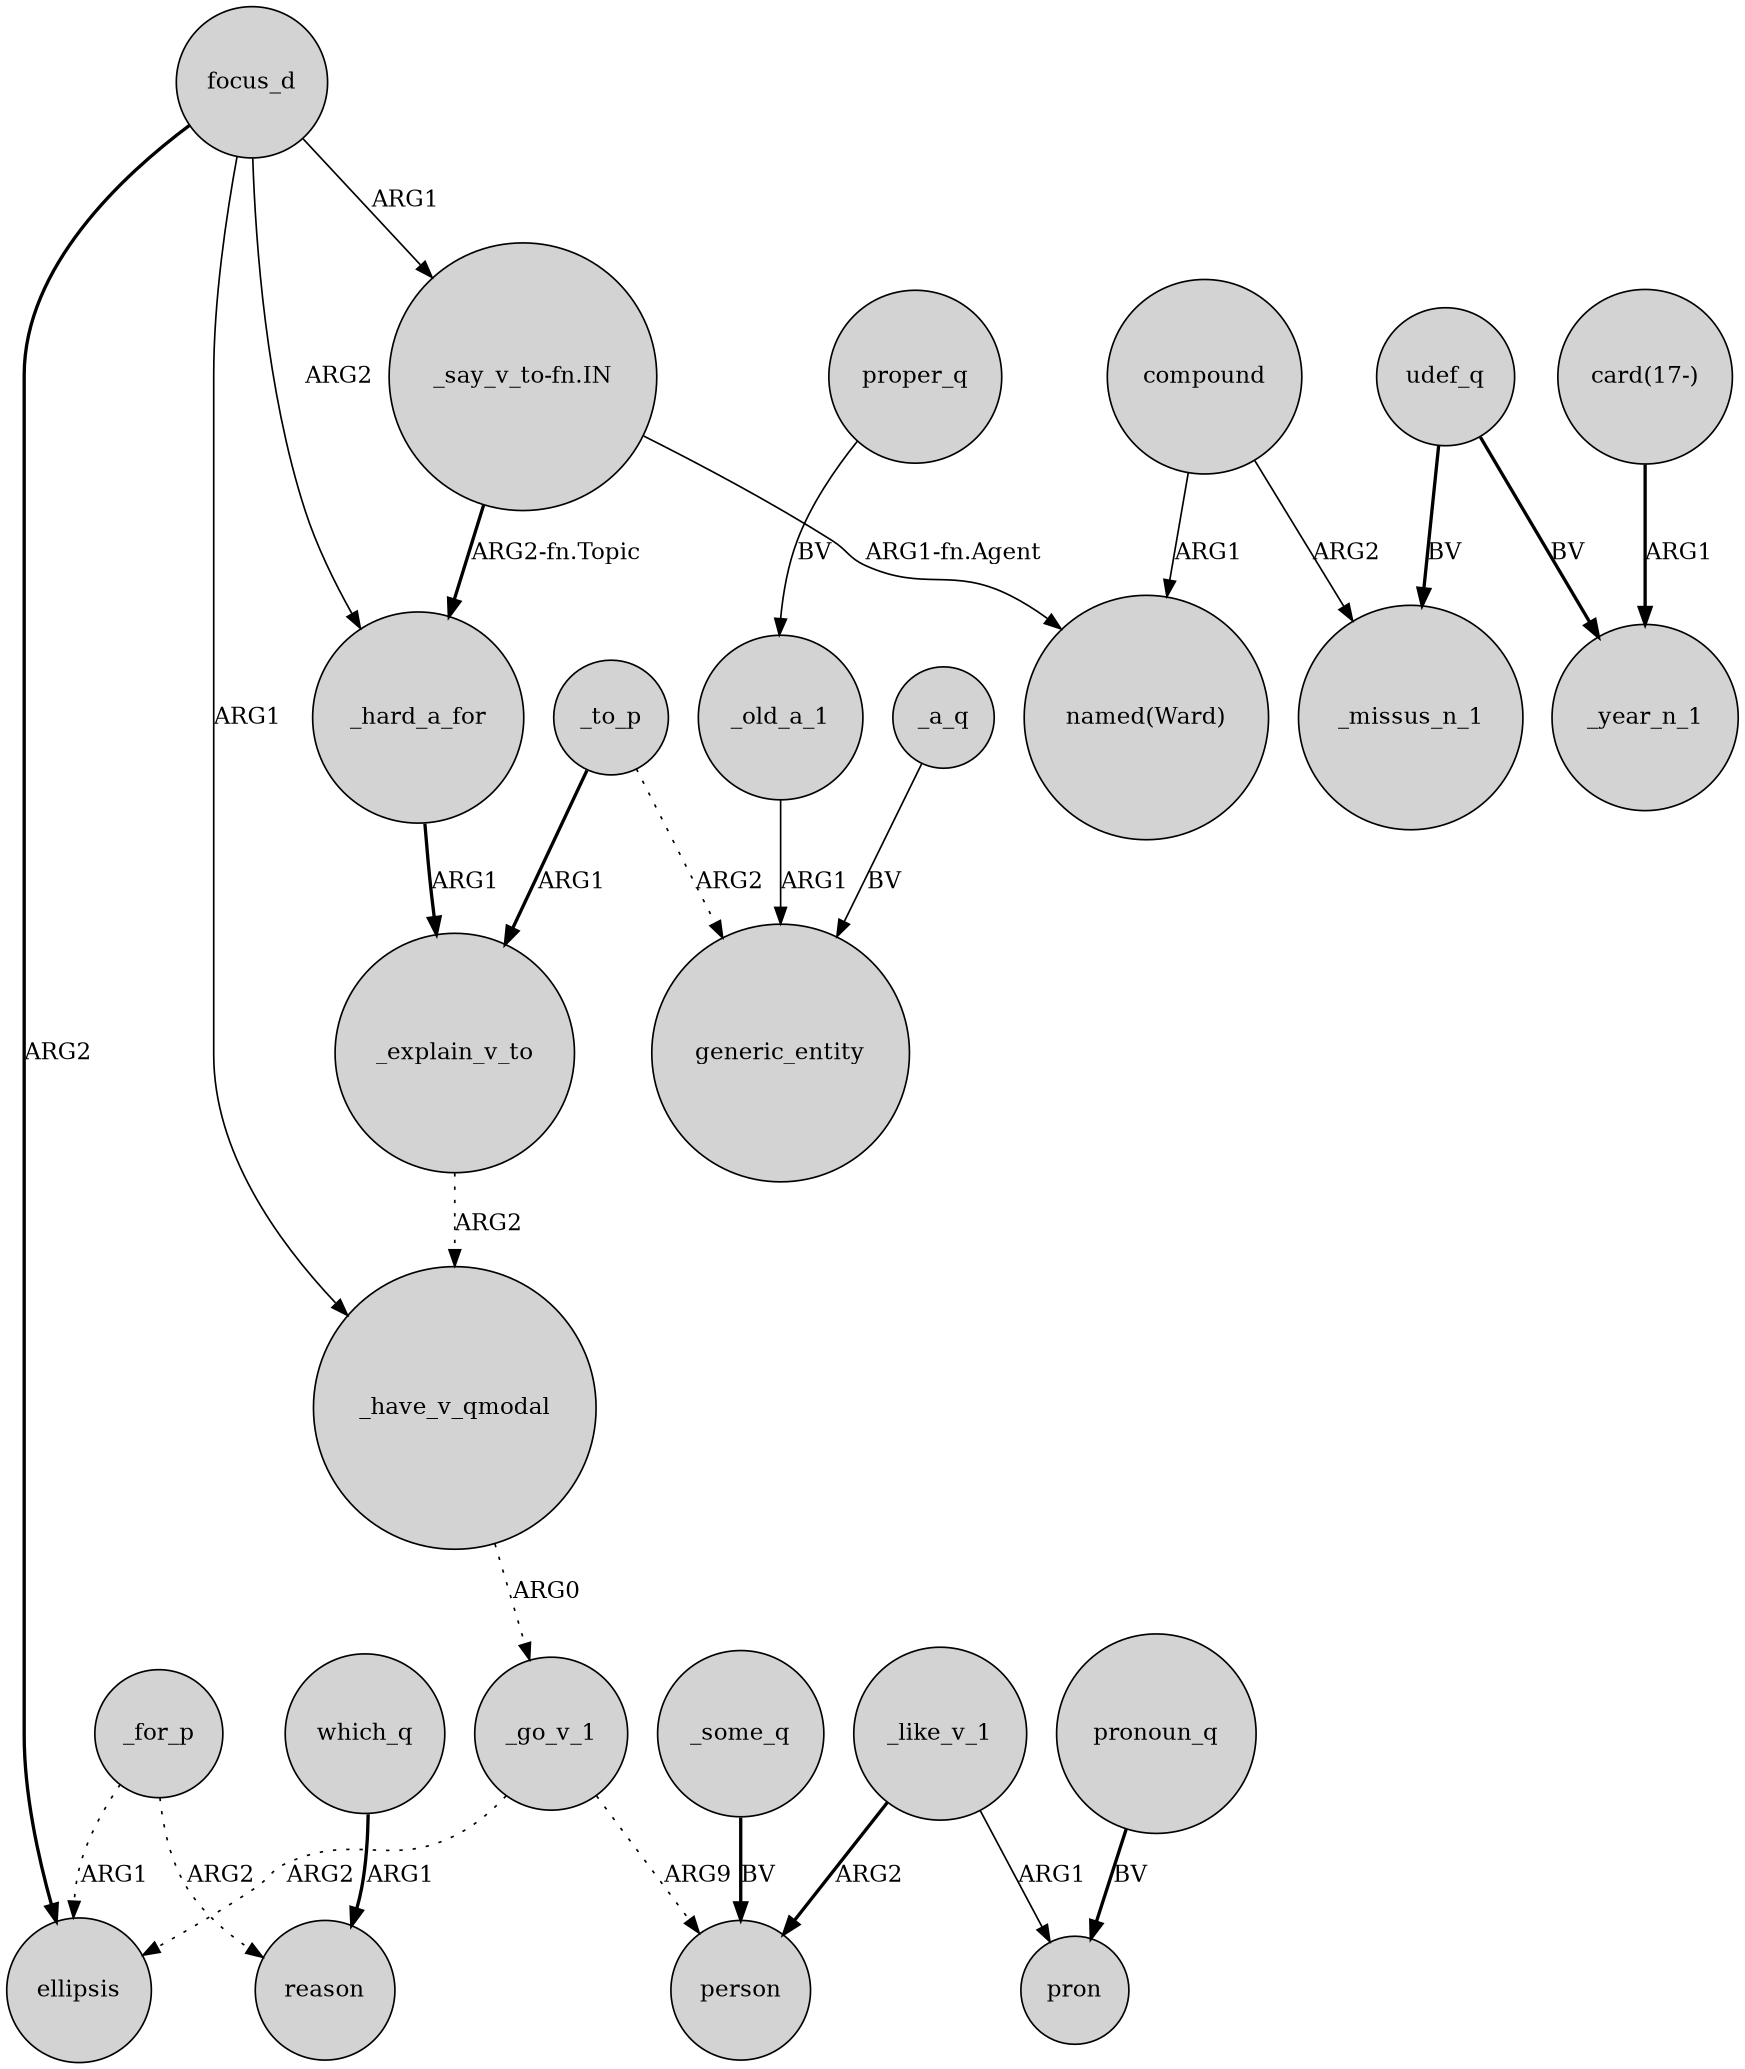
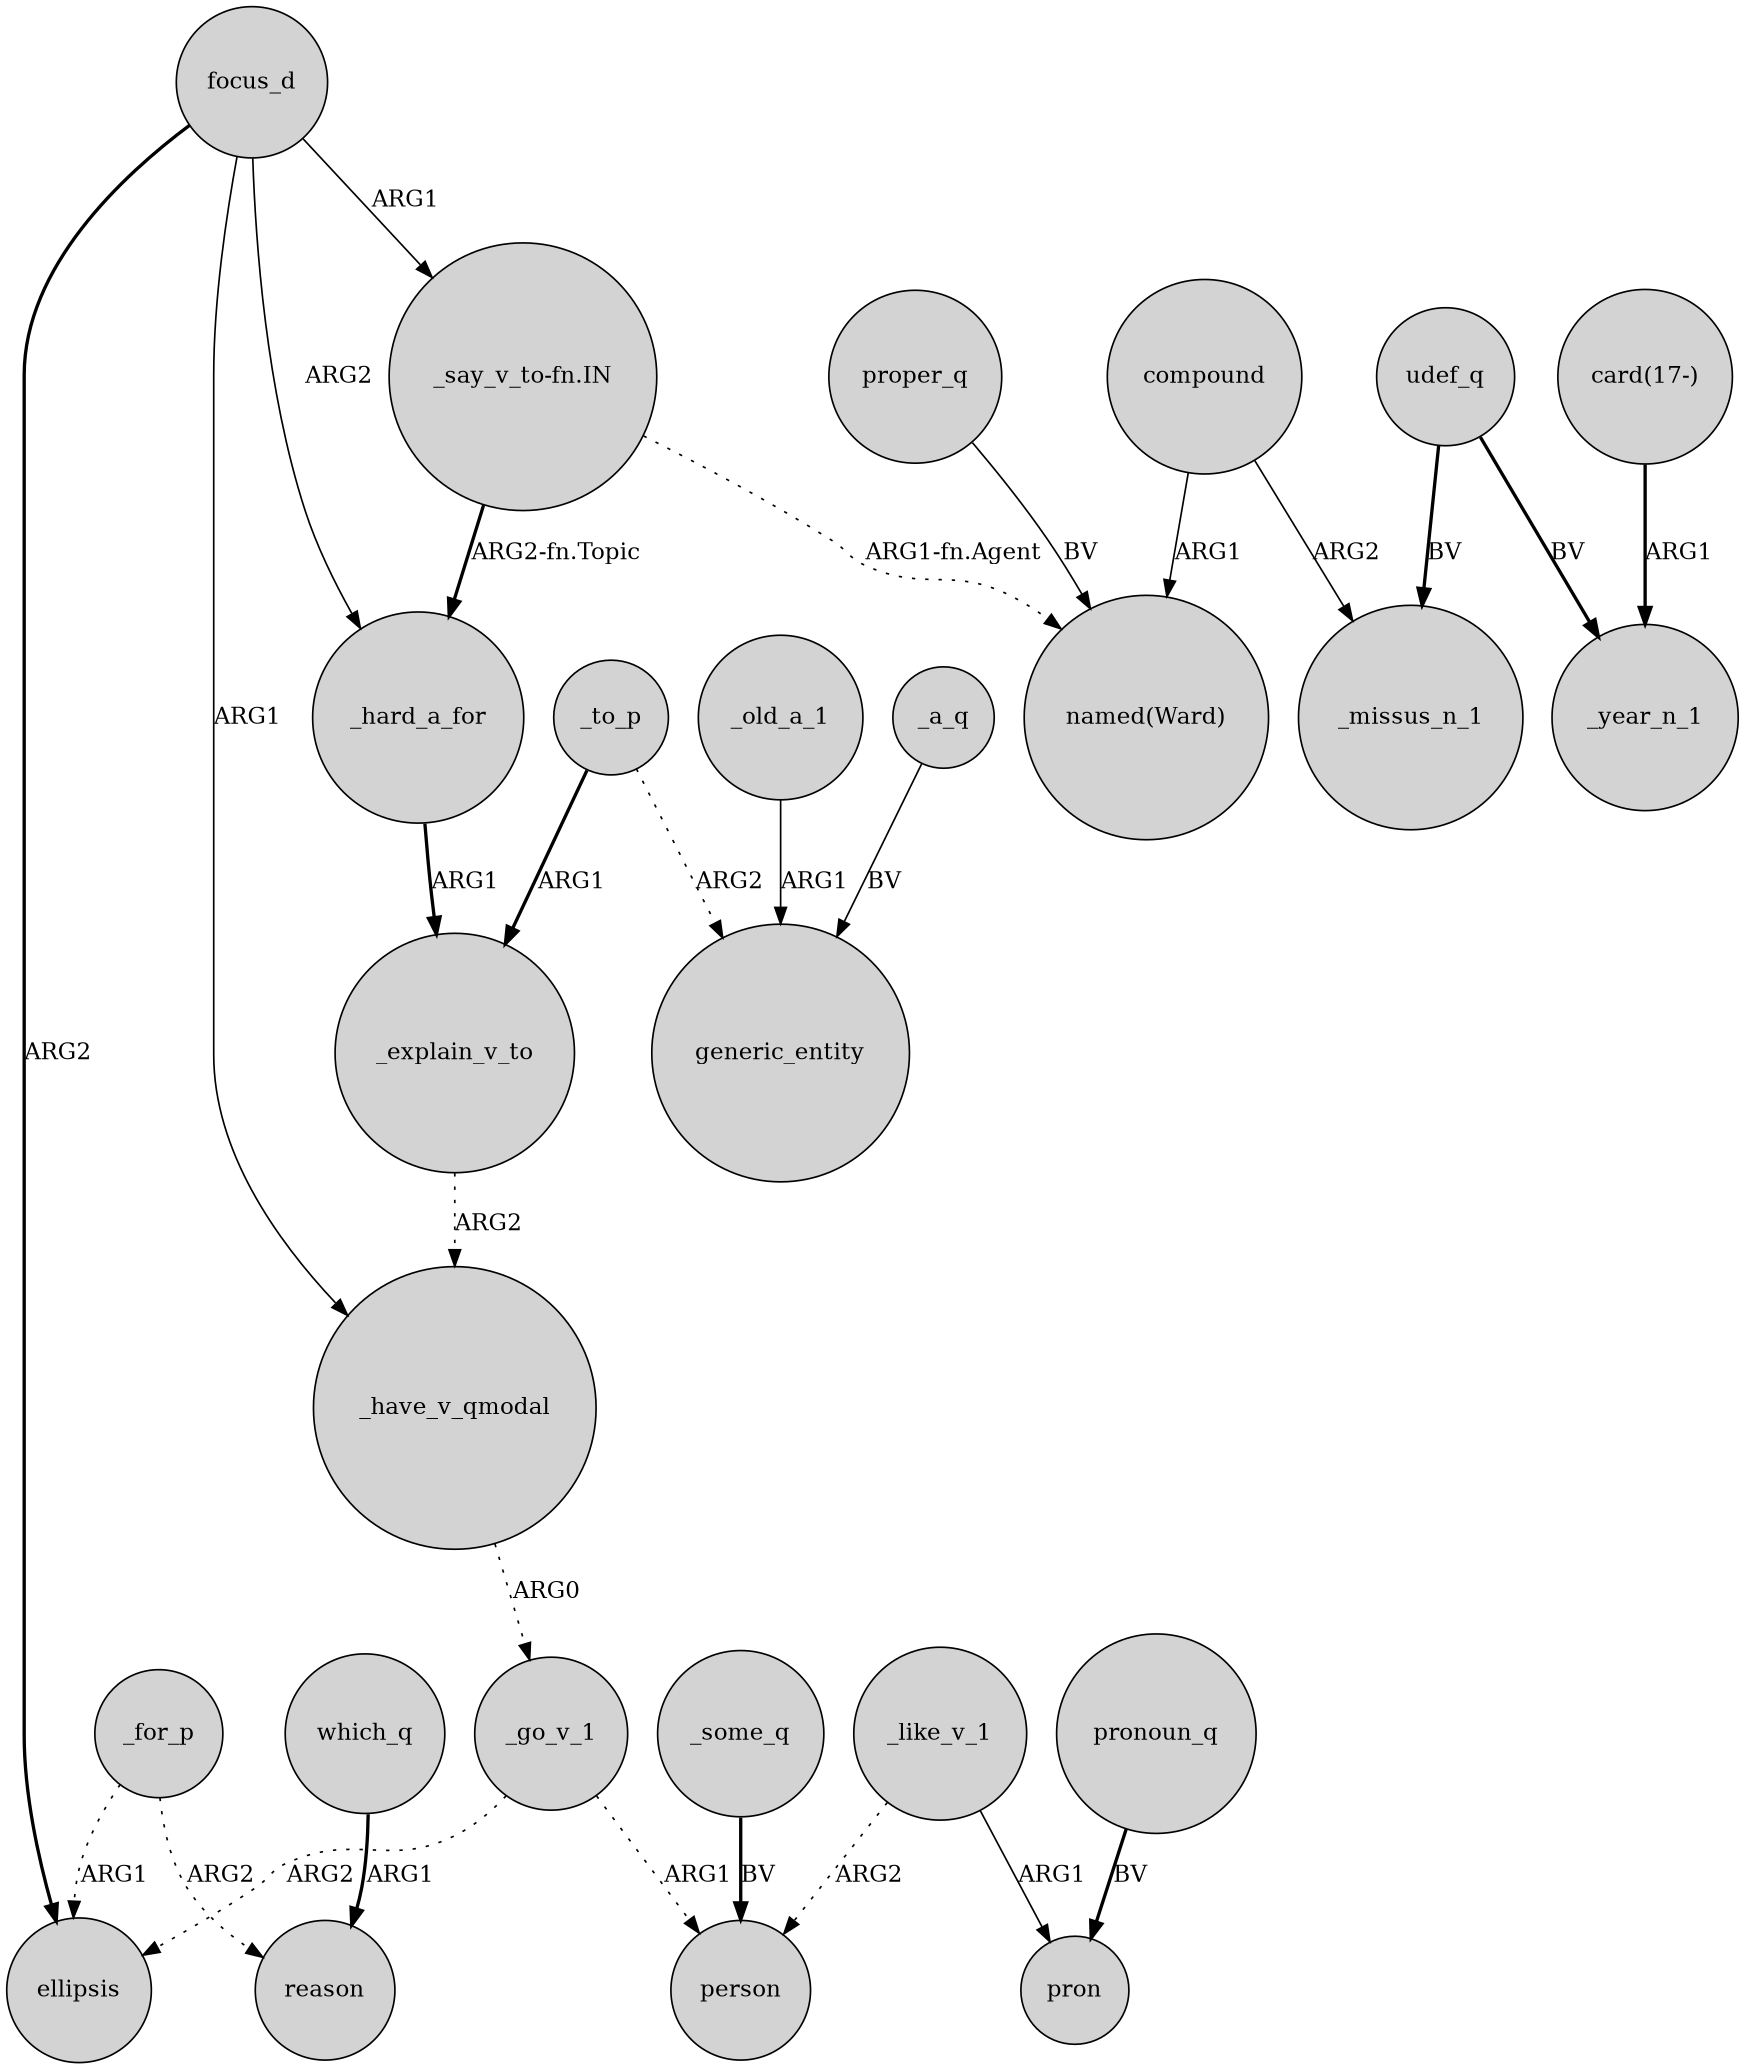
edge "proper_q" -> "_old_a_1": now "proper_q" -> "named(Ward)"
edge "_say_v_to-fn.IN" -> "named(Ward)": style solid -> dotted
edge "_like_v_1" -> "person": style bold -> dotted
edge "_go_v_1" -> "person": label "ARG9" -> "ARG1"
